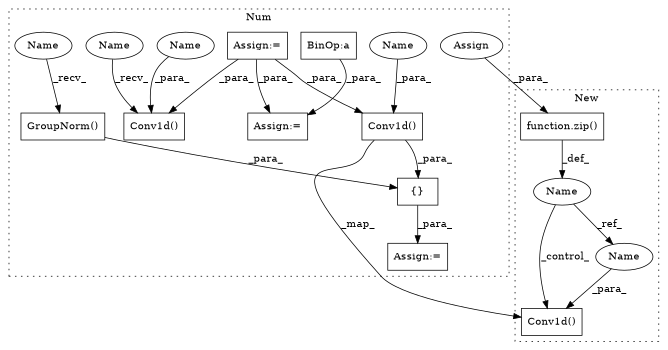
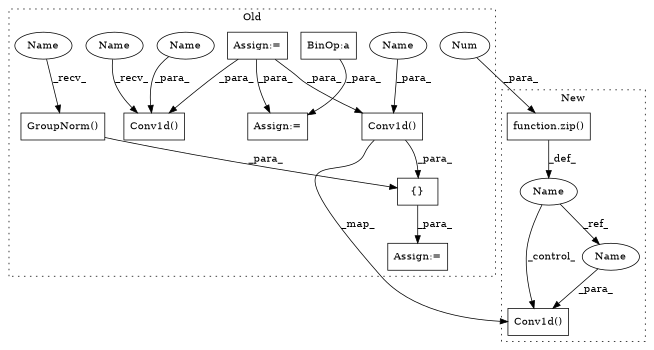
cluster "Num": label "Num" -> "Old"
node "Assign": label "Assign" -> "Num"
